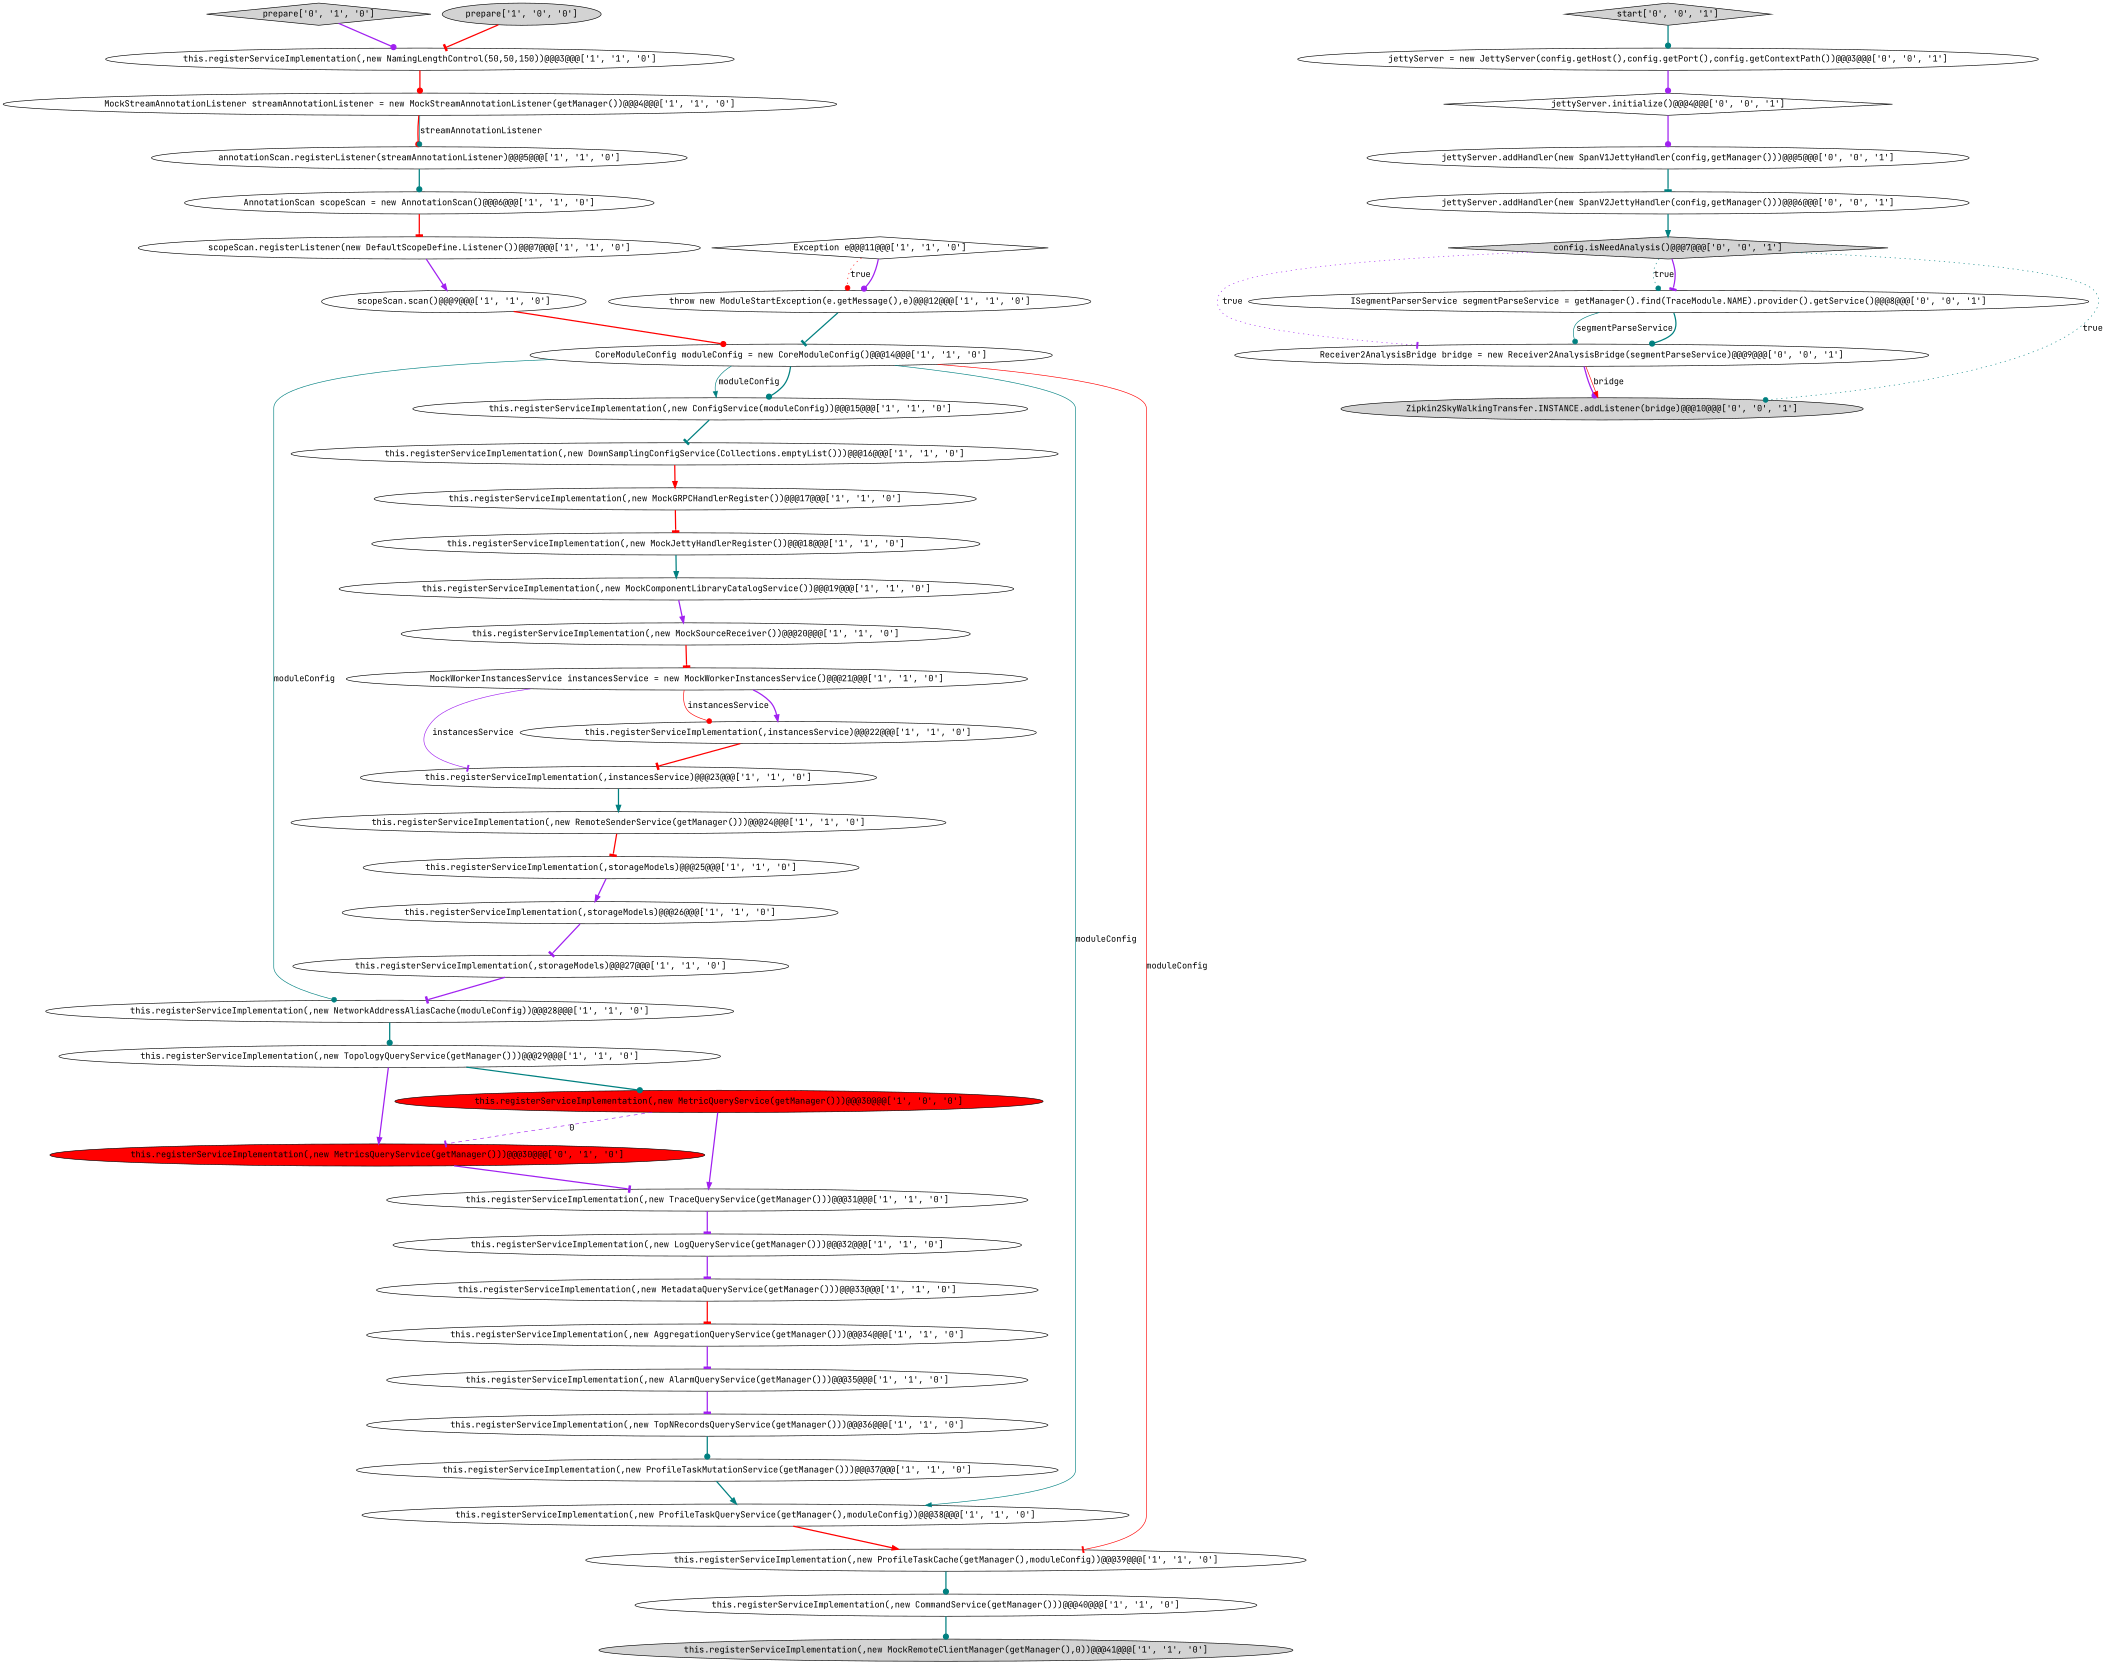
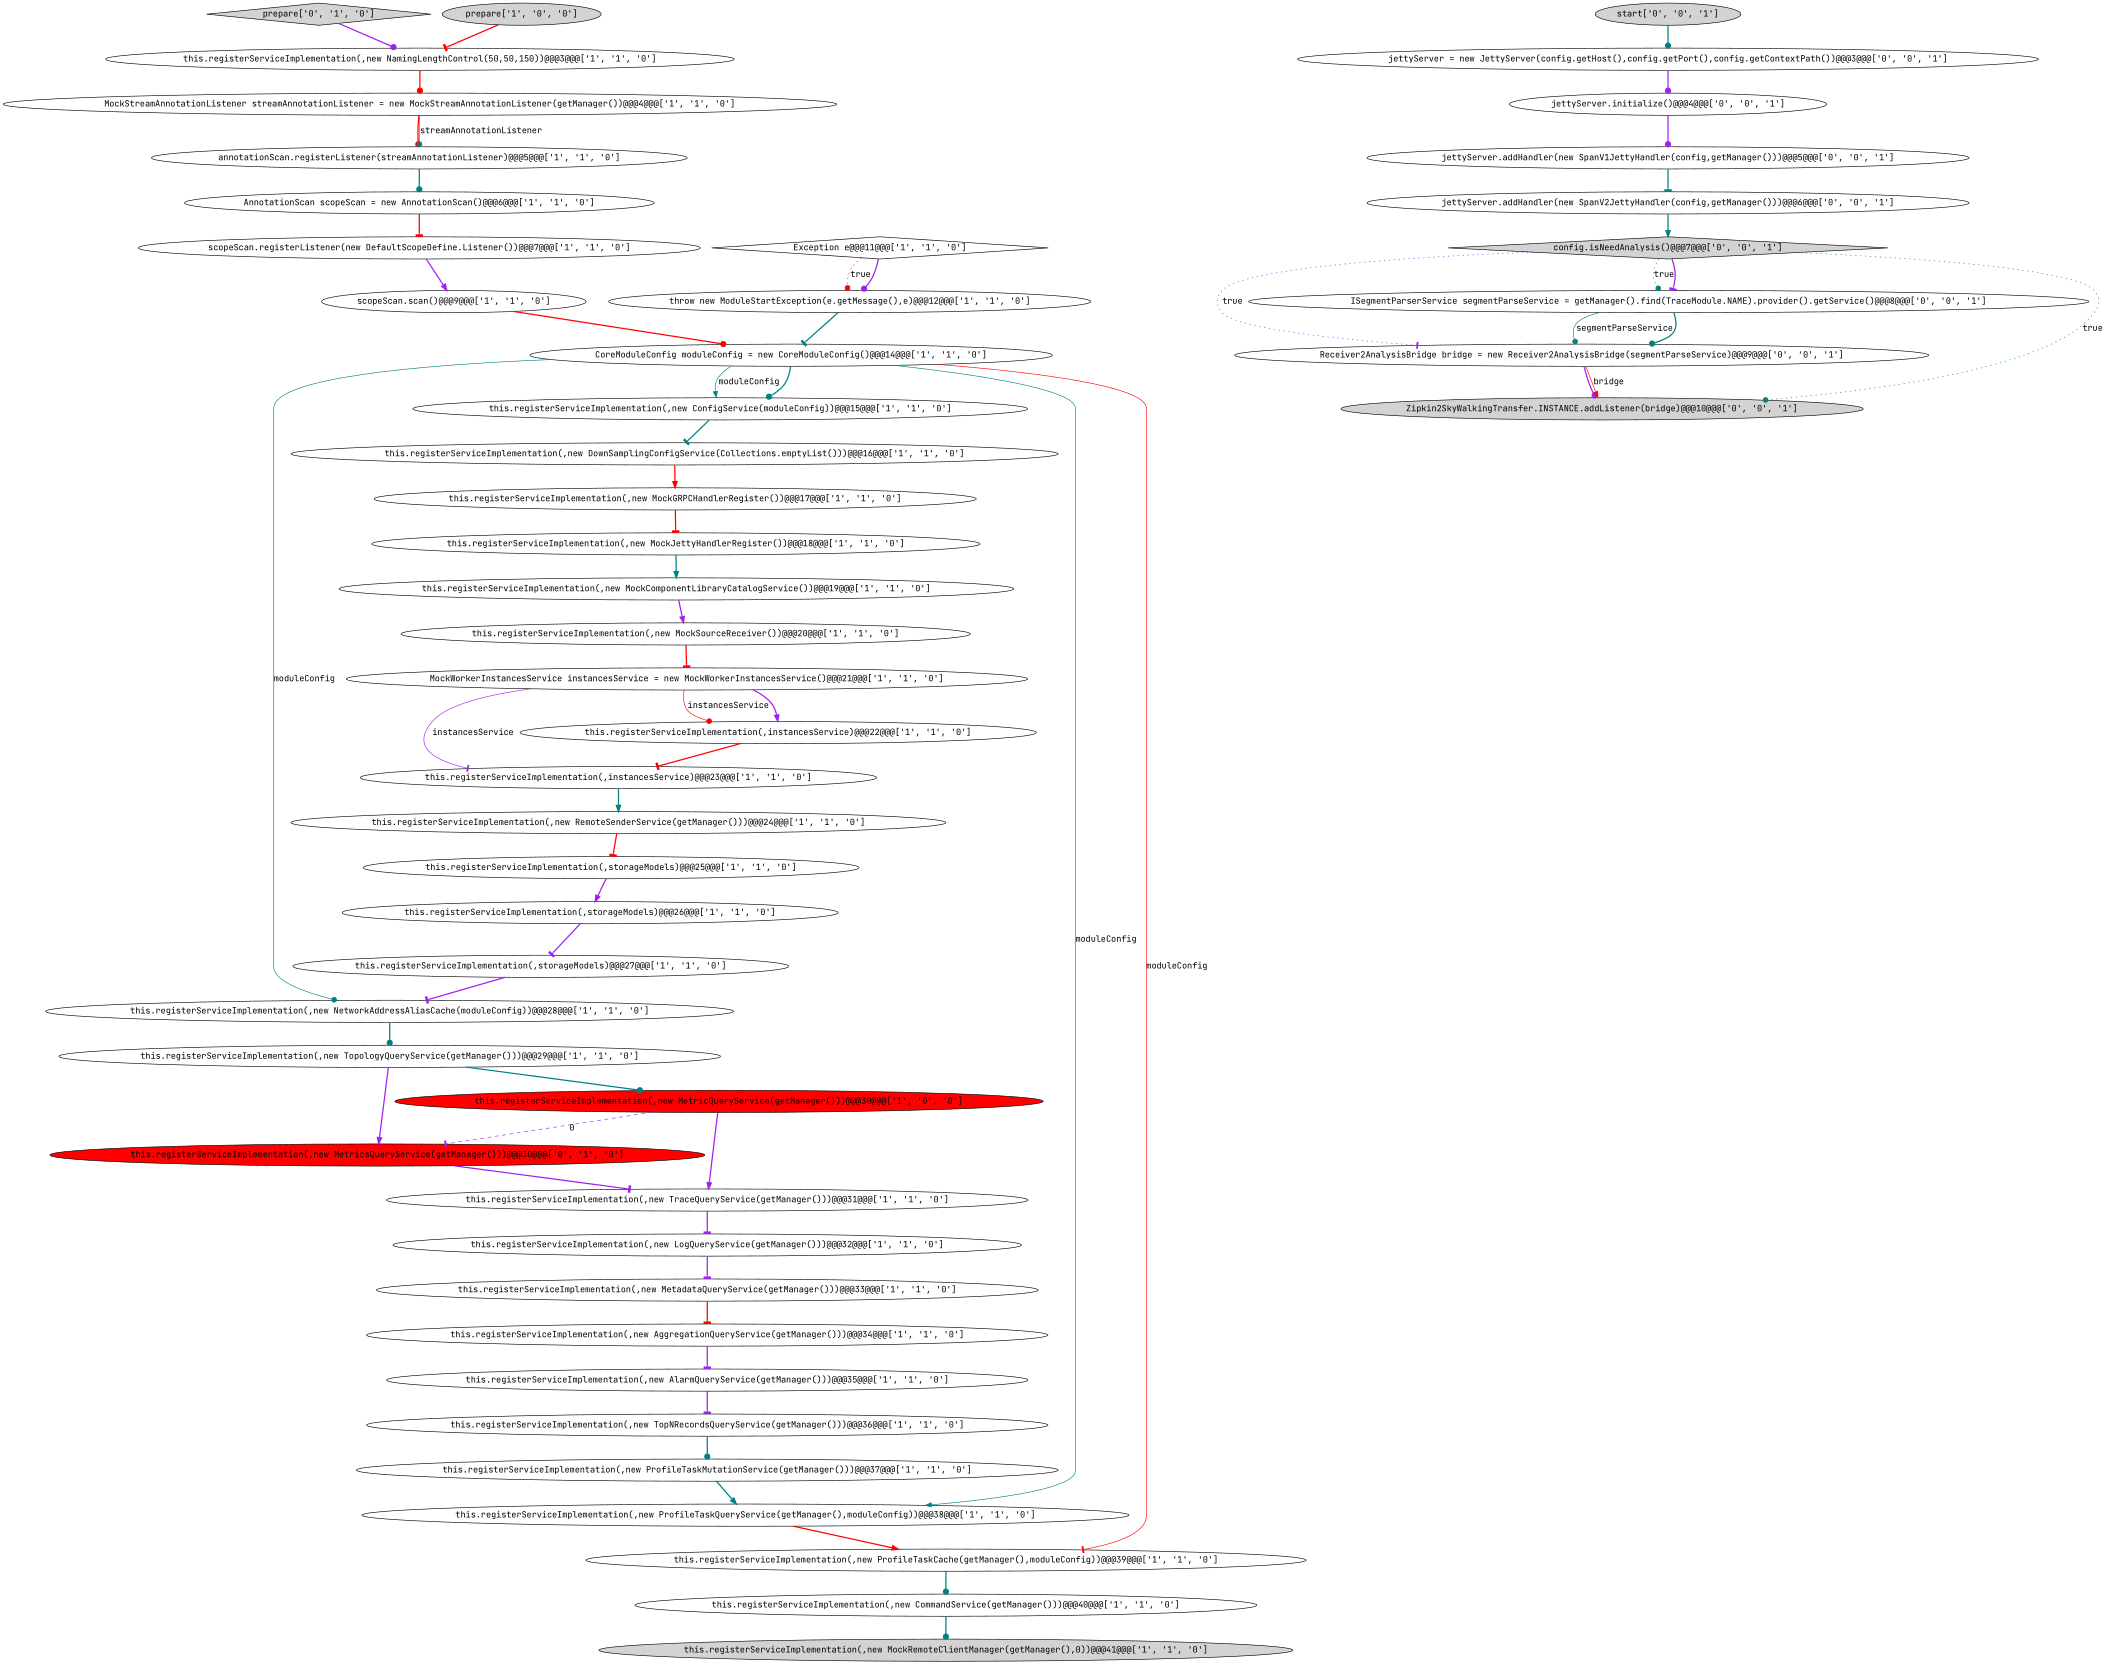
node "start['0', '0', '1']": shape diamond -> ellipse
node "jettyServer.initialize()@@@4@@@['0', '0', '1']": shape diamond -> ellipse
